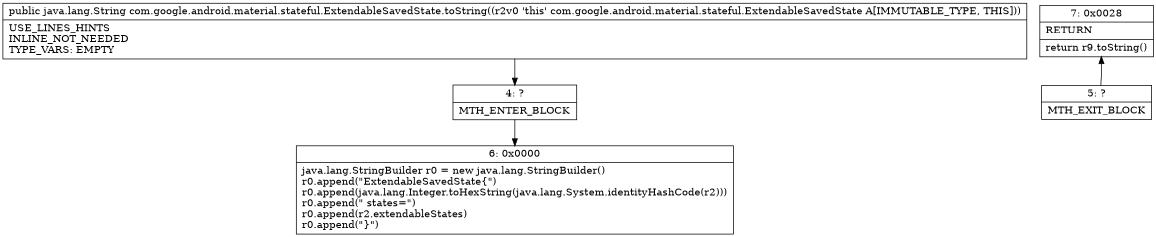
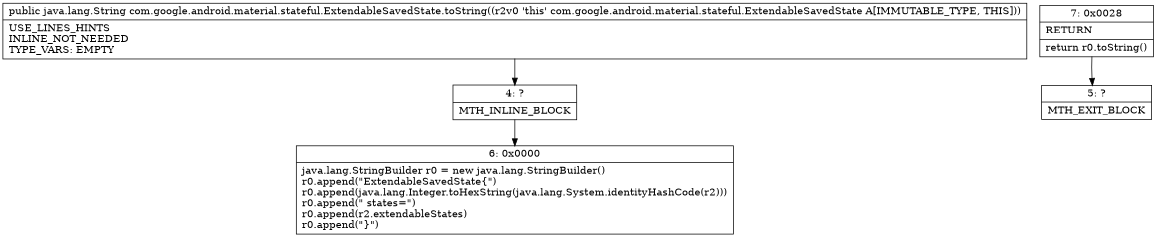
node "7: 0x0028": text "return r9.toString()" -> "return r0.toString()"
edge "5: ?" -> "7: 0x0028": reversed
node "4: ?": text "MTH_ENTER_BLOCK" -> "MTH_INLINE_BLOCK"
